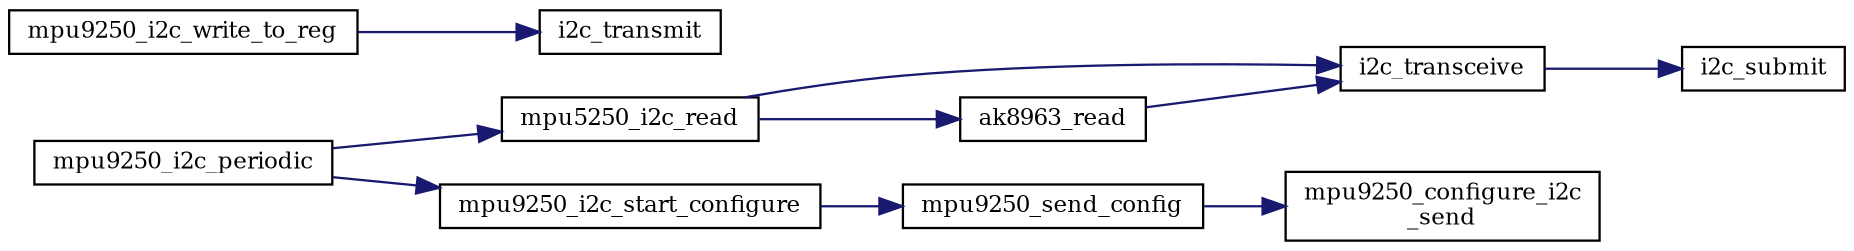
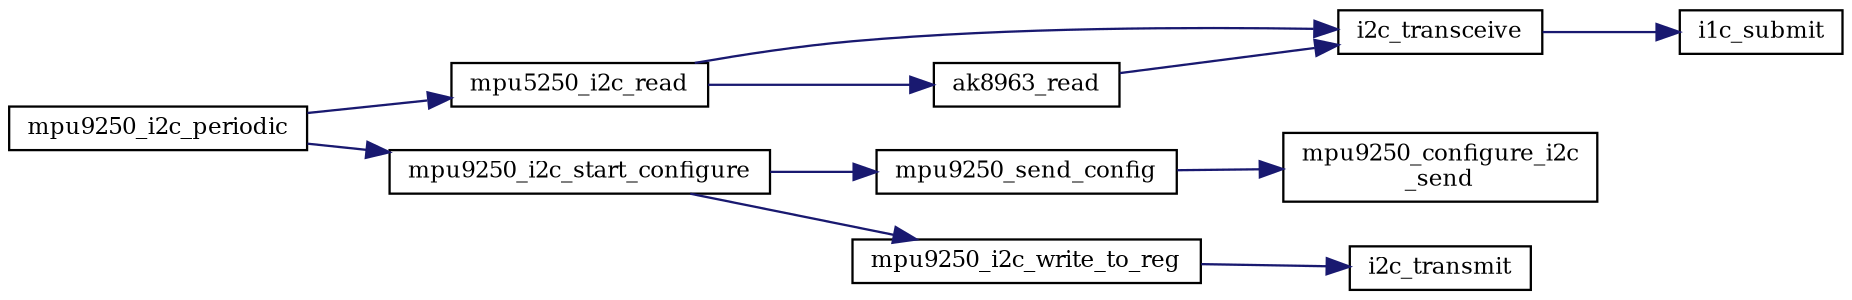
node "i2c_submit": label "i2c_submit" -> "i1c_submit"
edge "mpu9250_i2c_start_configure" -> "mpu9250_i2c_write_to_reg": added
